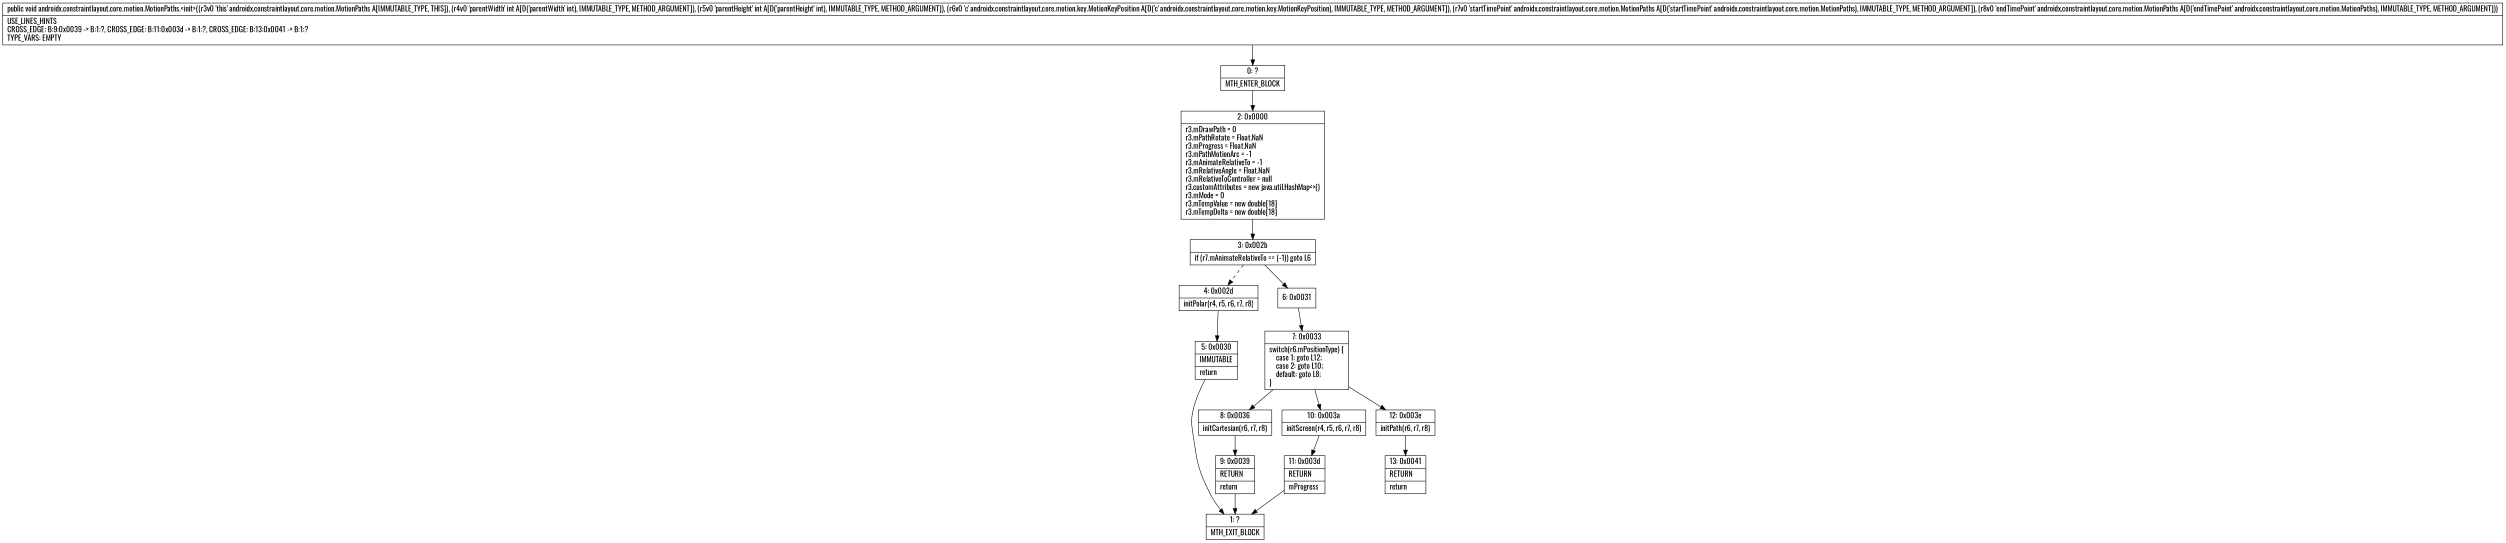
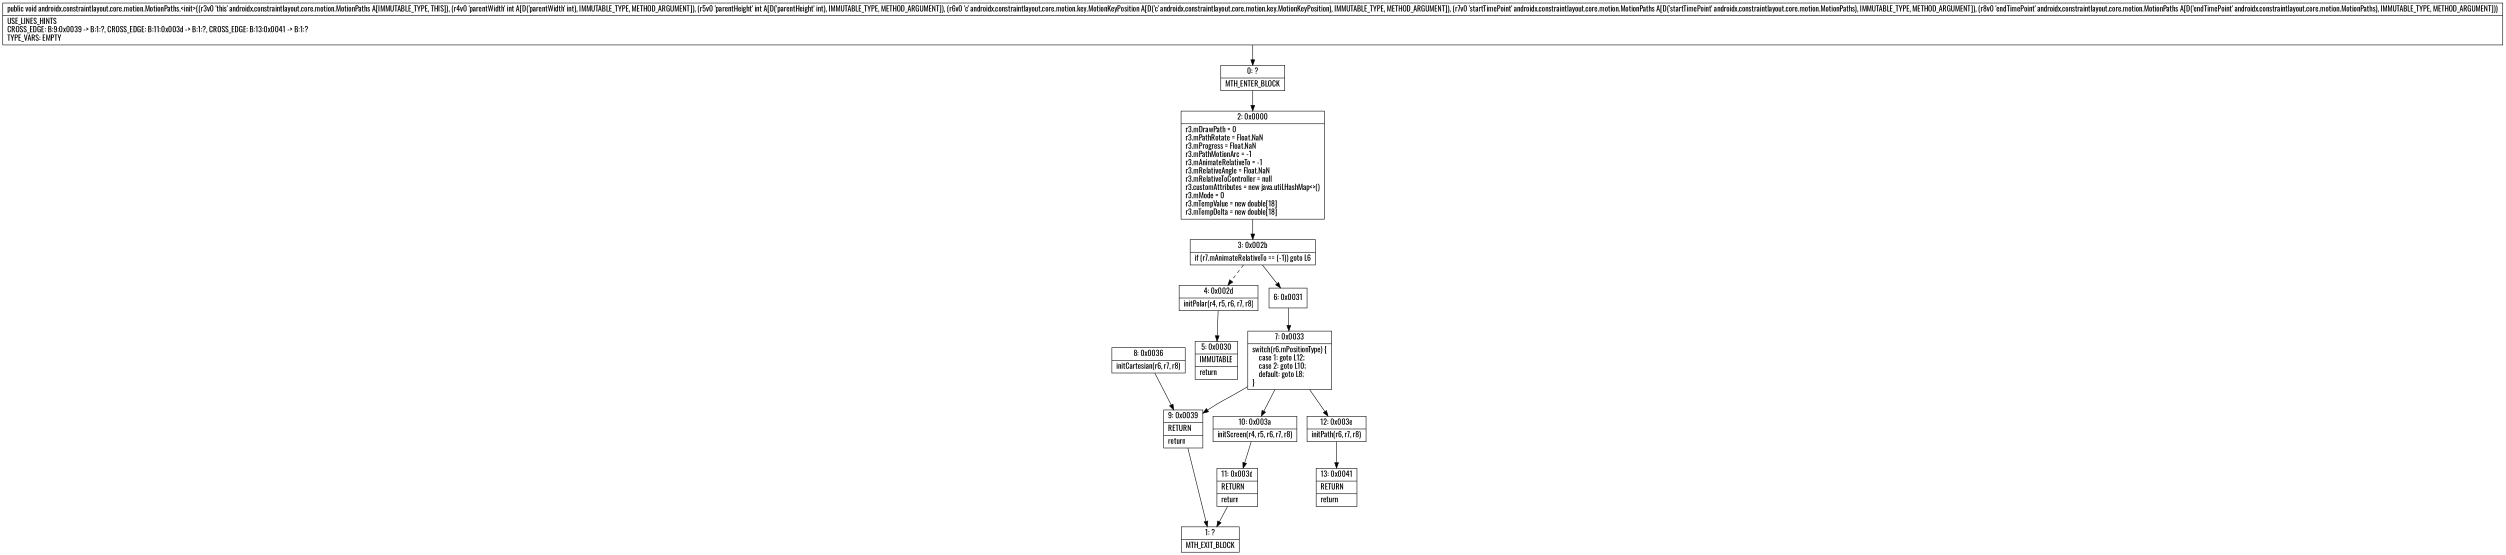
edge "7: 0x0033" -> "8: 0x0036": now "7: 0x0033" -> "9: 0x0039"
edge "5: 0x0030" -> "1: ?": removed
node "11: 0x003d": text "mProgress" -> "return"
